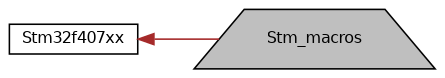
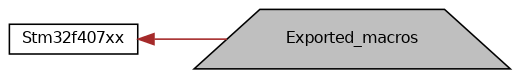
node "Stm_macros": label "Stm_macros" -> "Exported_macros"
